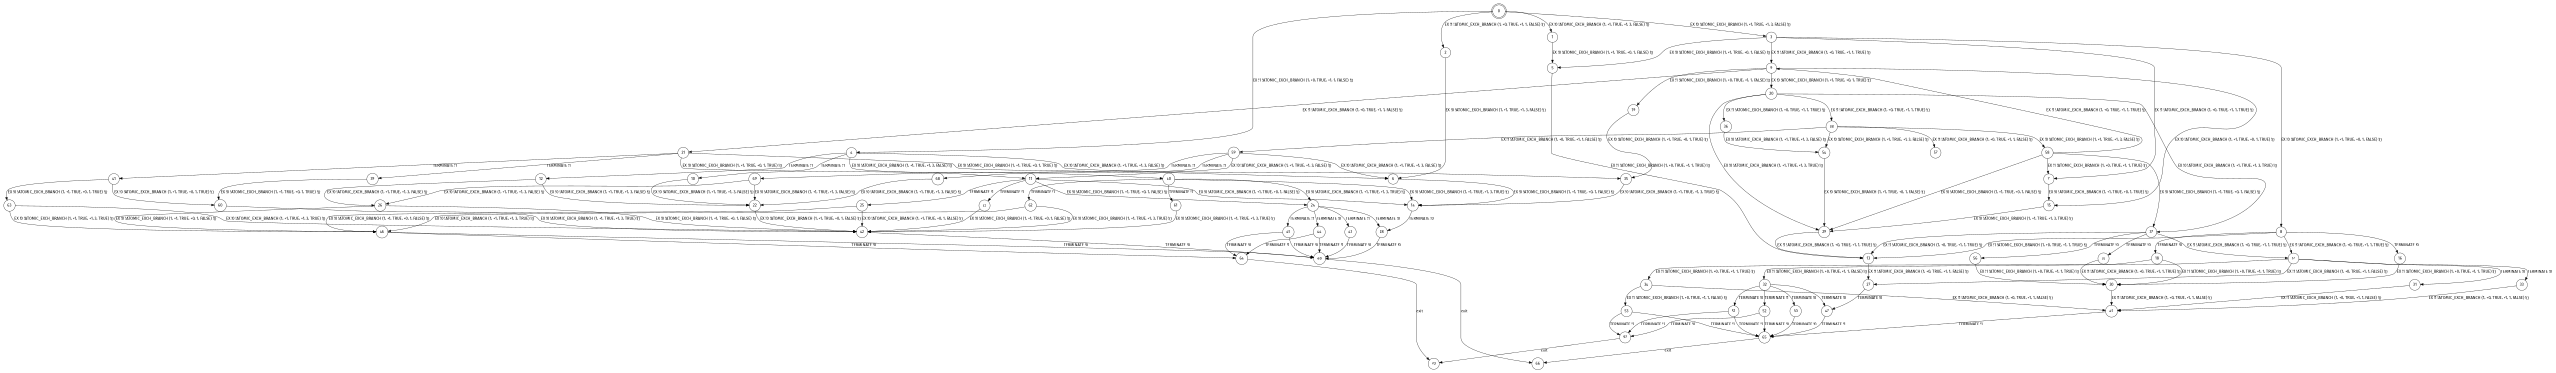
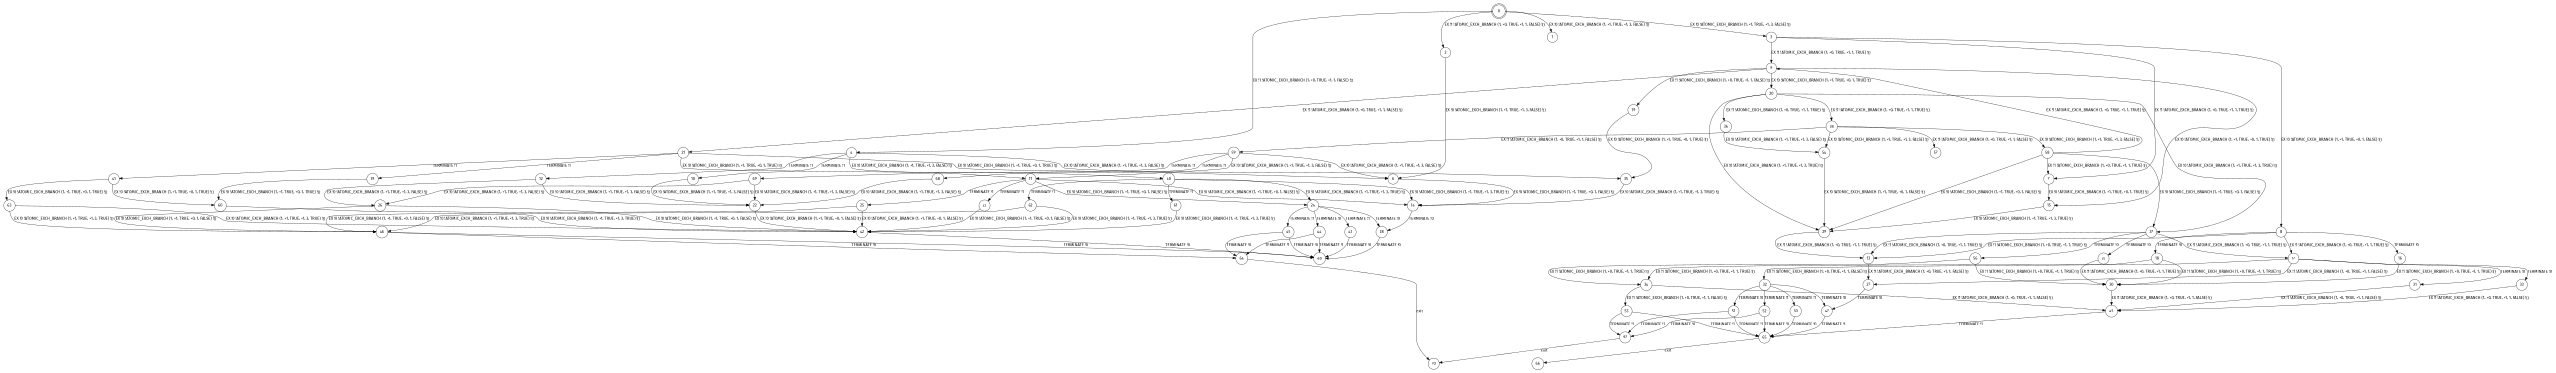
node "5": removed
edge "56" -> "34": added, label "EX !1 !ATOMIC_EXCH_BRANCH (1, +0, TRUE, +1, 1, TRUE) !{}"
edge "48" -> "66": removed, label "exit"
edge "32" -> "50": label "TERMINATE !0" -> "TERMINATE !1"
